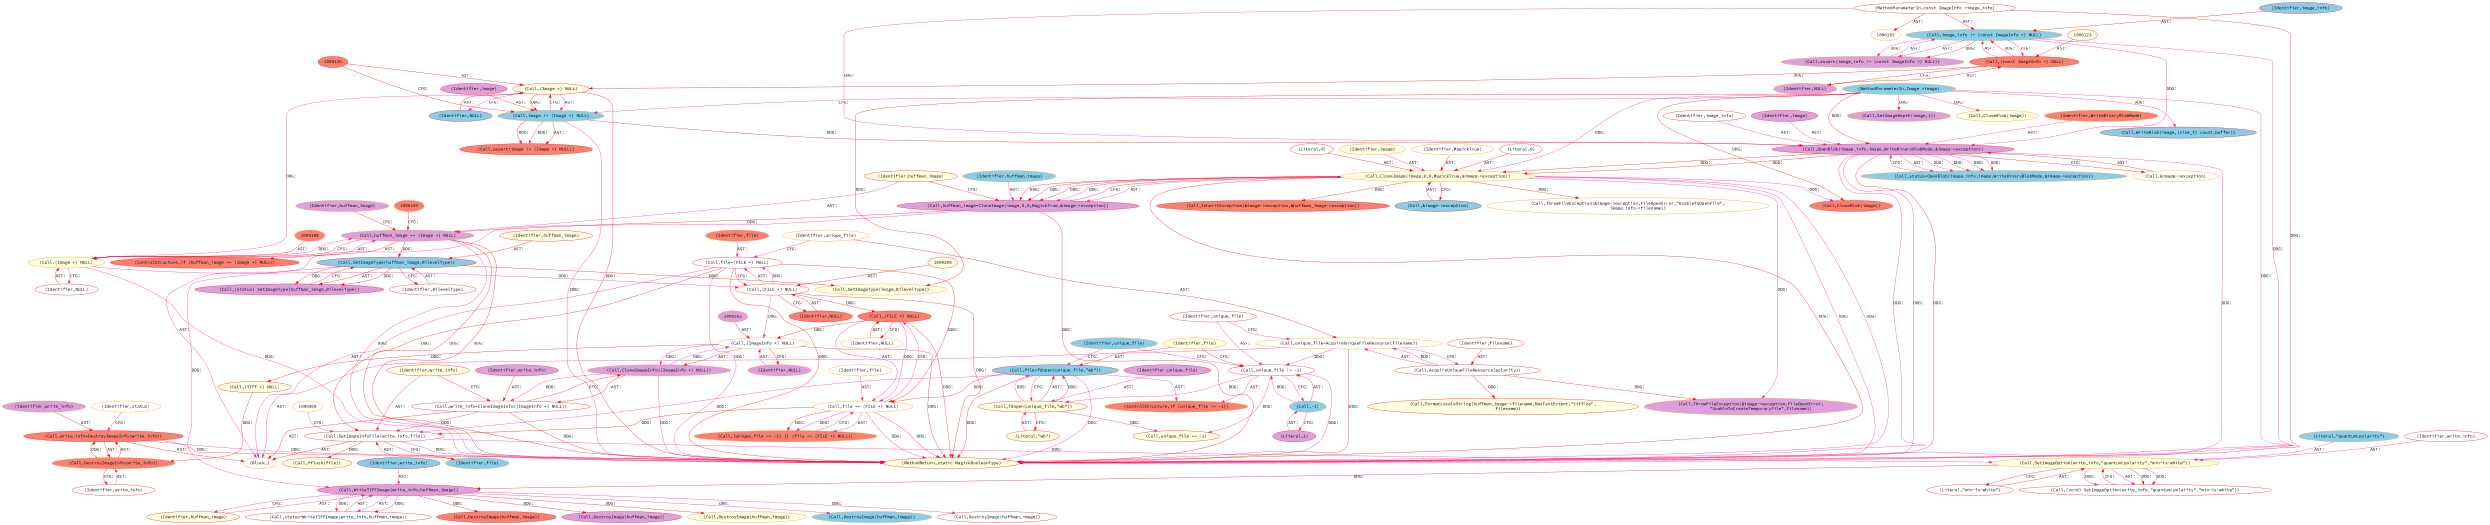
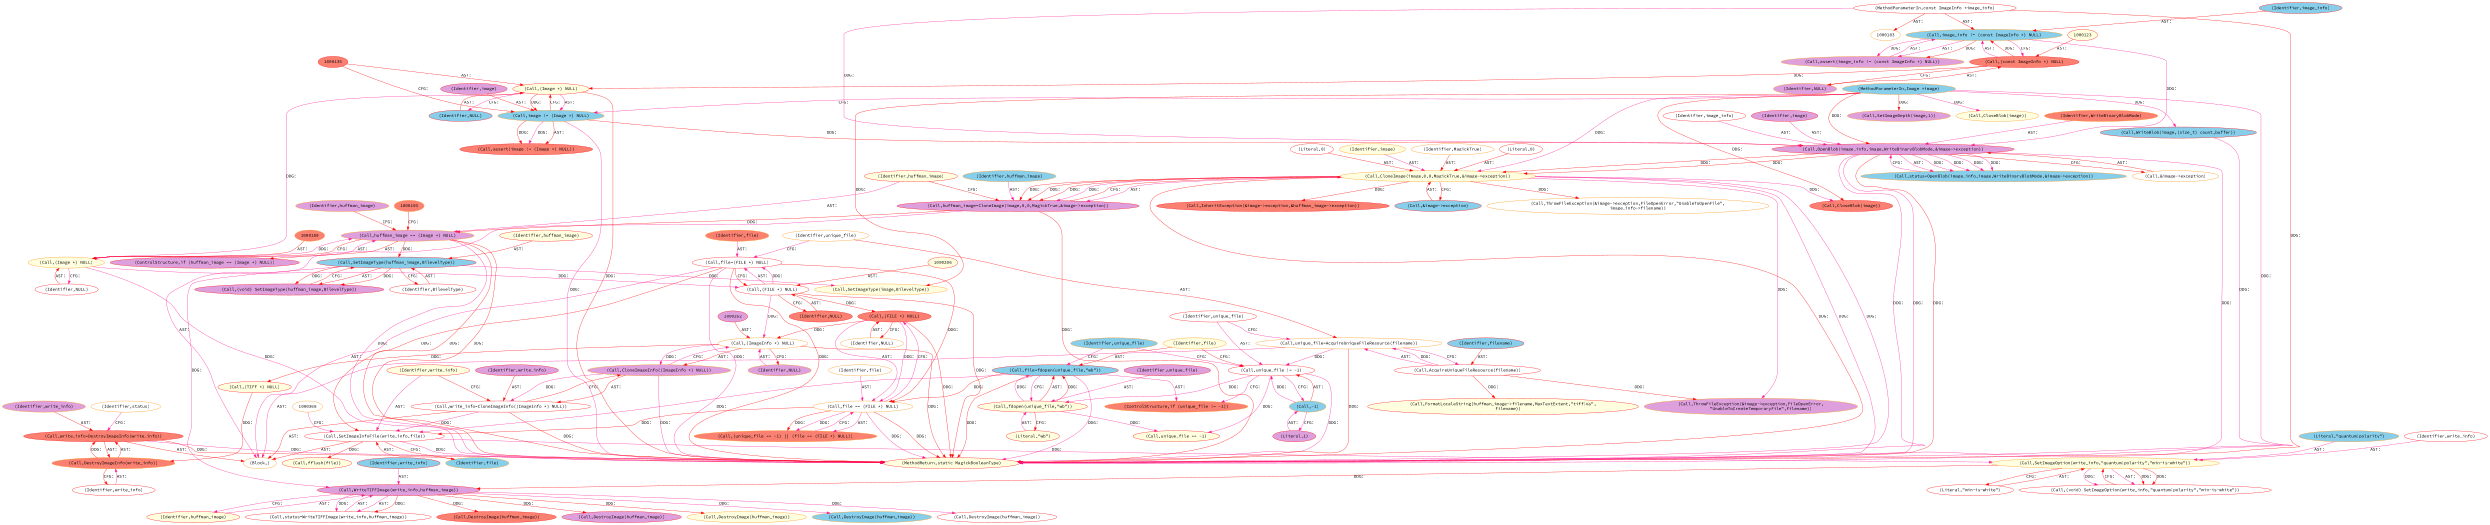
node "(ControlStructure,if (huffman_image == (Image *) NULL))": fillcolor salmon -> plum
edge "(Call,SetImageType(huffman_image,BilevelType))" -> "(Call,SetImageType(image,BilevelType))": color red -> deeppink
node "(Call,(status) SetImageType(huffman_image,BilevelType))": label "(Call,(status) SetImageType(huffman_image,BilevelType))" -> "(Call,(void) SetImageType(huffman_image,BilevelType))"
node "1000262": color darkorange -> red
node "(Identifier,filename)": fillcolor white -> skyblue
edge "(Call,CloneImageInfo((ImageInfo *) NULL))" -> "(Call,(ImageInfo *) NULL)": label "DDG: " -> "CFG: "
node "(Call,AcquireUniqueFileResource(polarity))": label "(Call,AcquireUniqueFileResource(polarity))" -> "(Call,AcquireUniqueFileResource(filename))"
edge "(Call,unique_file != -1)" -> "(ControlStructure,if (unique_file != -1))": label "AST: " -> "CFG: "
edge "(Call,image_info != (const ImageInfo *) NULL)" -> "(MethodReturn,static MagickBooleanType)": now "(Call,WriteBlob(image,(size_t) count,buffer))" -> "(MethodReturn,static MagickBooleanType)"
